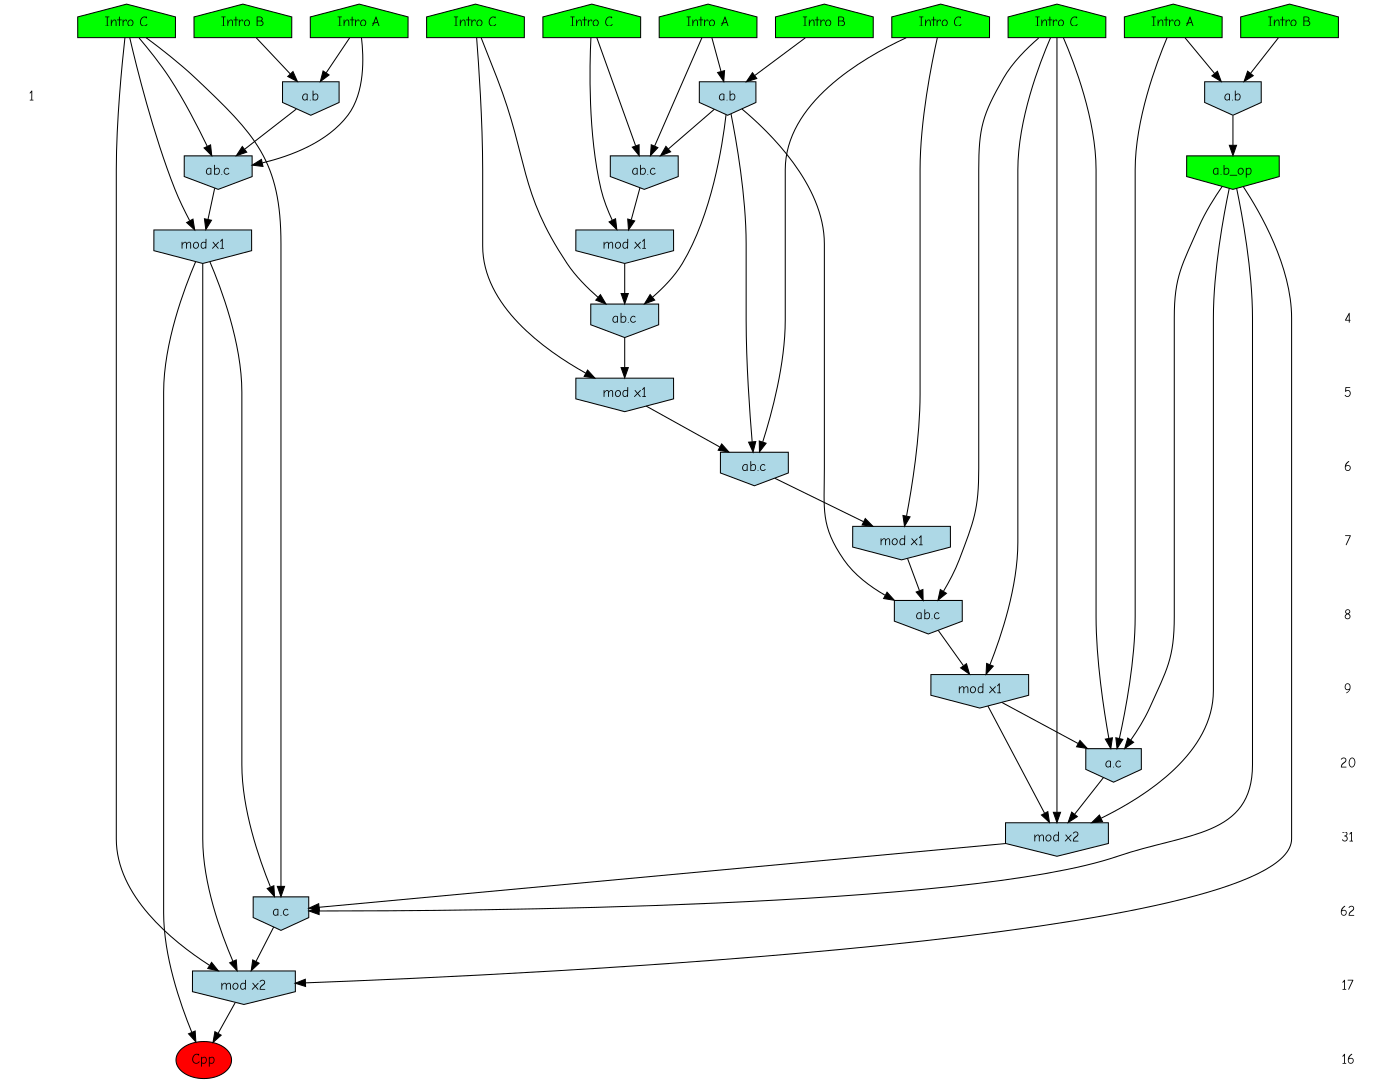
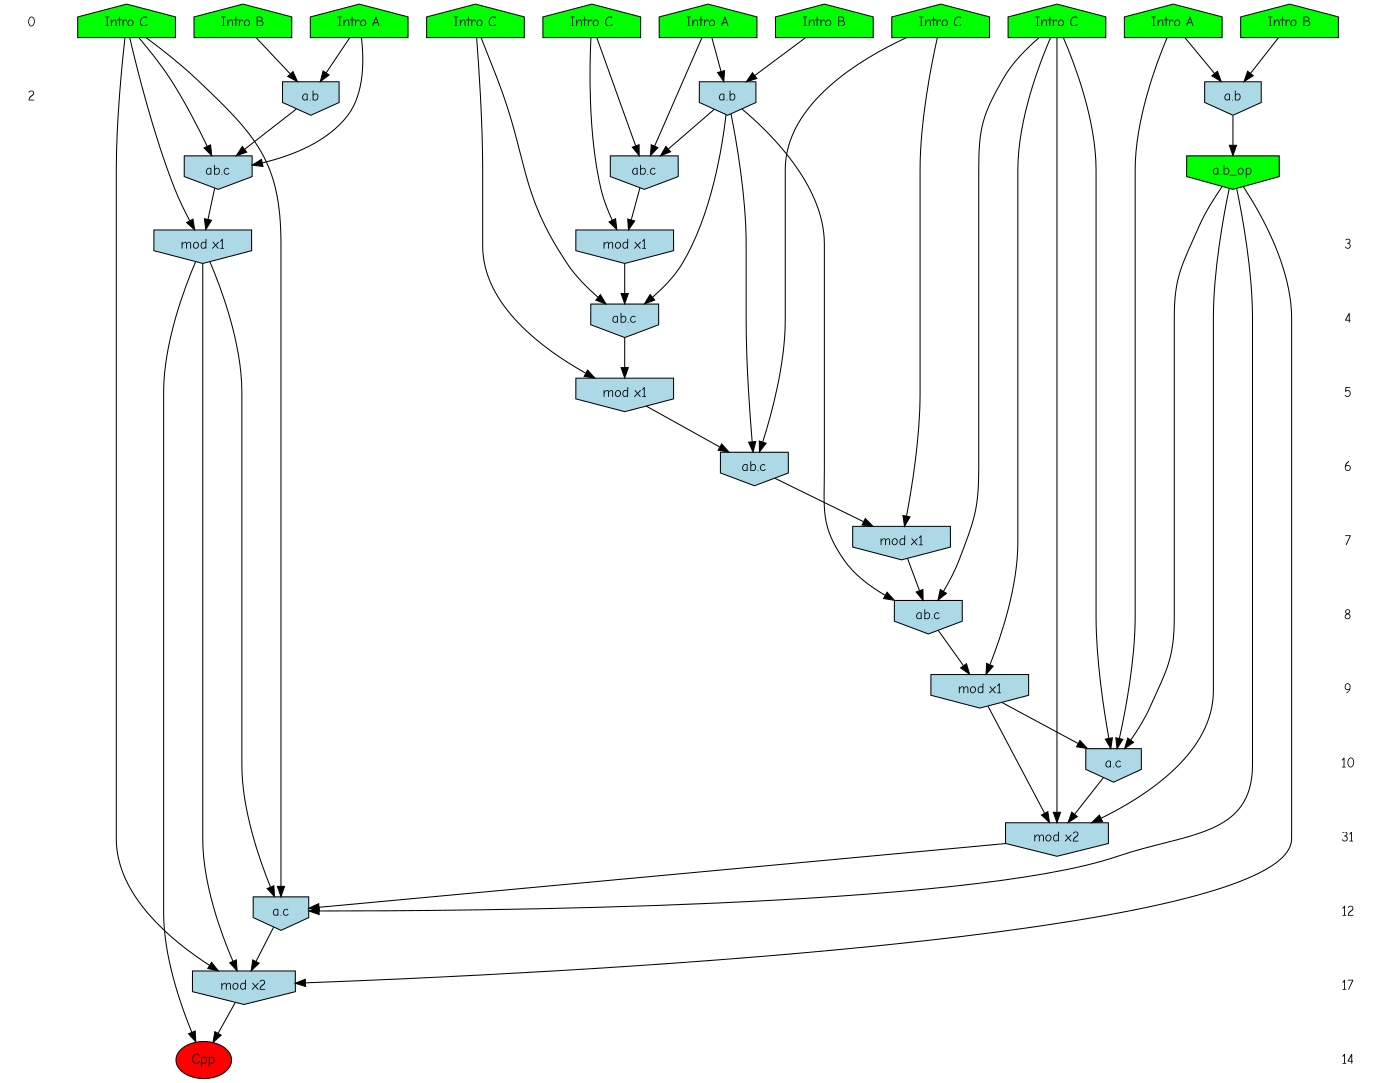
node "0": added
node "1": label "1" -> "2"
node "3": added
node "20": label "20" -> "10"
node "62": label "62" -> "12"
node "16": label "16" -> "14"
